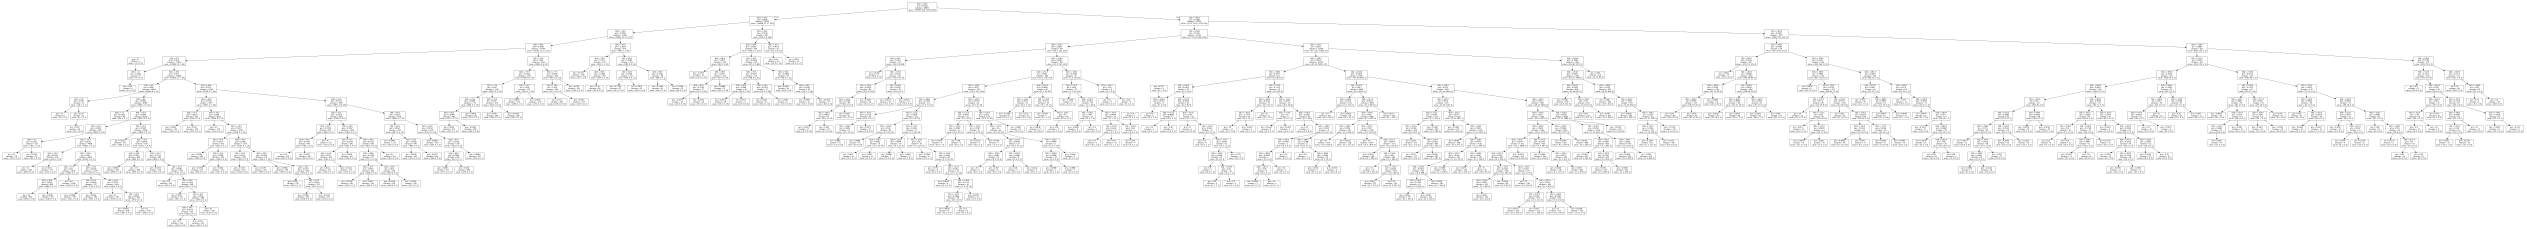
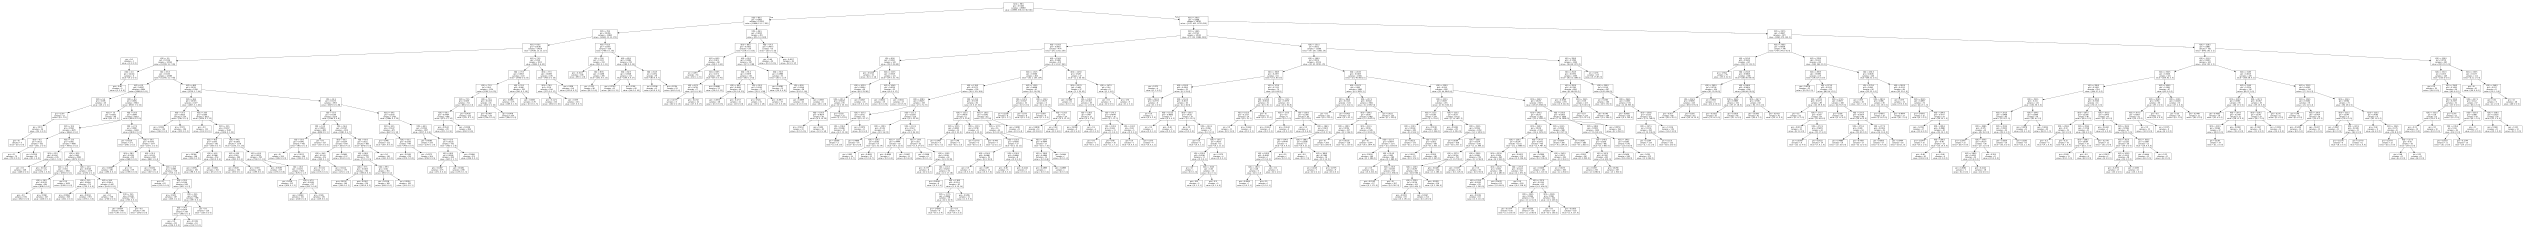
edge "X[0] <= 5.5 gini = 0.185 samples = 20 value = [18, 1, 0, 1]" -> "gini = 0.0 samples = 9 value = [9, 0, 0, 0]": now "gini = 0.074 samples = 26 value = [25, 1, 0, 0]" -> "gini = 0.0 samples = 9 value = [9, 0, 0, 0]"
edge "gini = 0.0 samples = 1 value = [0, 0, 0, 1]" -> "X[0] <= 143.0 gini = 0.48 samples = 5 value = [0, 0, 3, 2]": reversed
edge "gini = 0.5679 samples = 9 value = [0, 1, 3, 5]" -> "gini = 0.4898 samples = 14 value = [0, 0, 8, 6]": now "X[0] <= 135.5 gini = 0.5 samples = 24 value = [0, 0, 12, 12]" -> "gini = 0.4898 samples = 14 value = [0, 0, 8, 6]"
